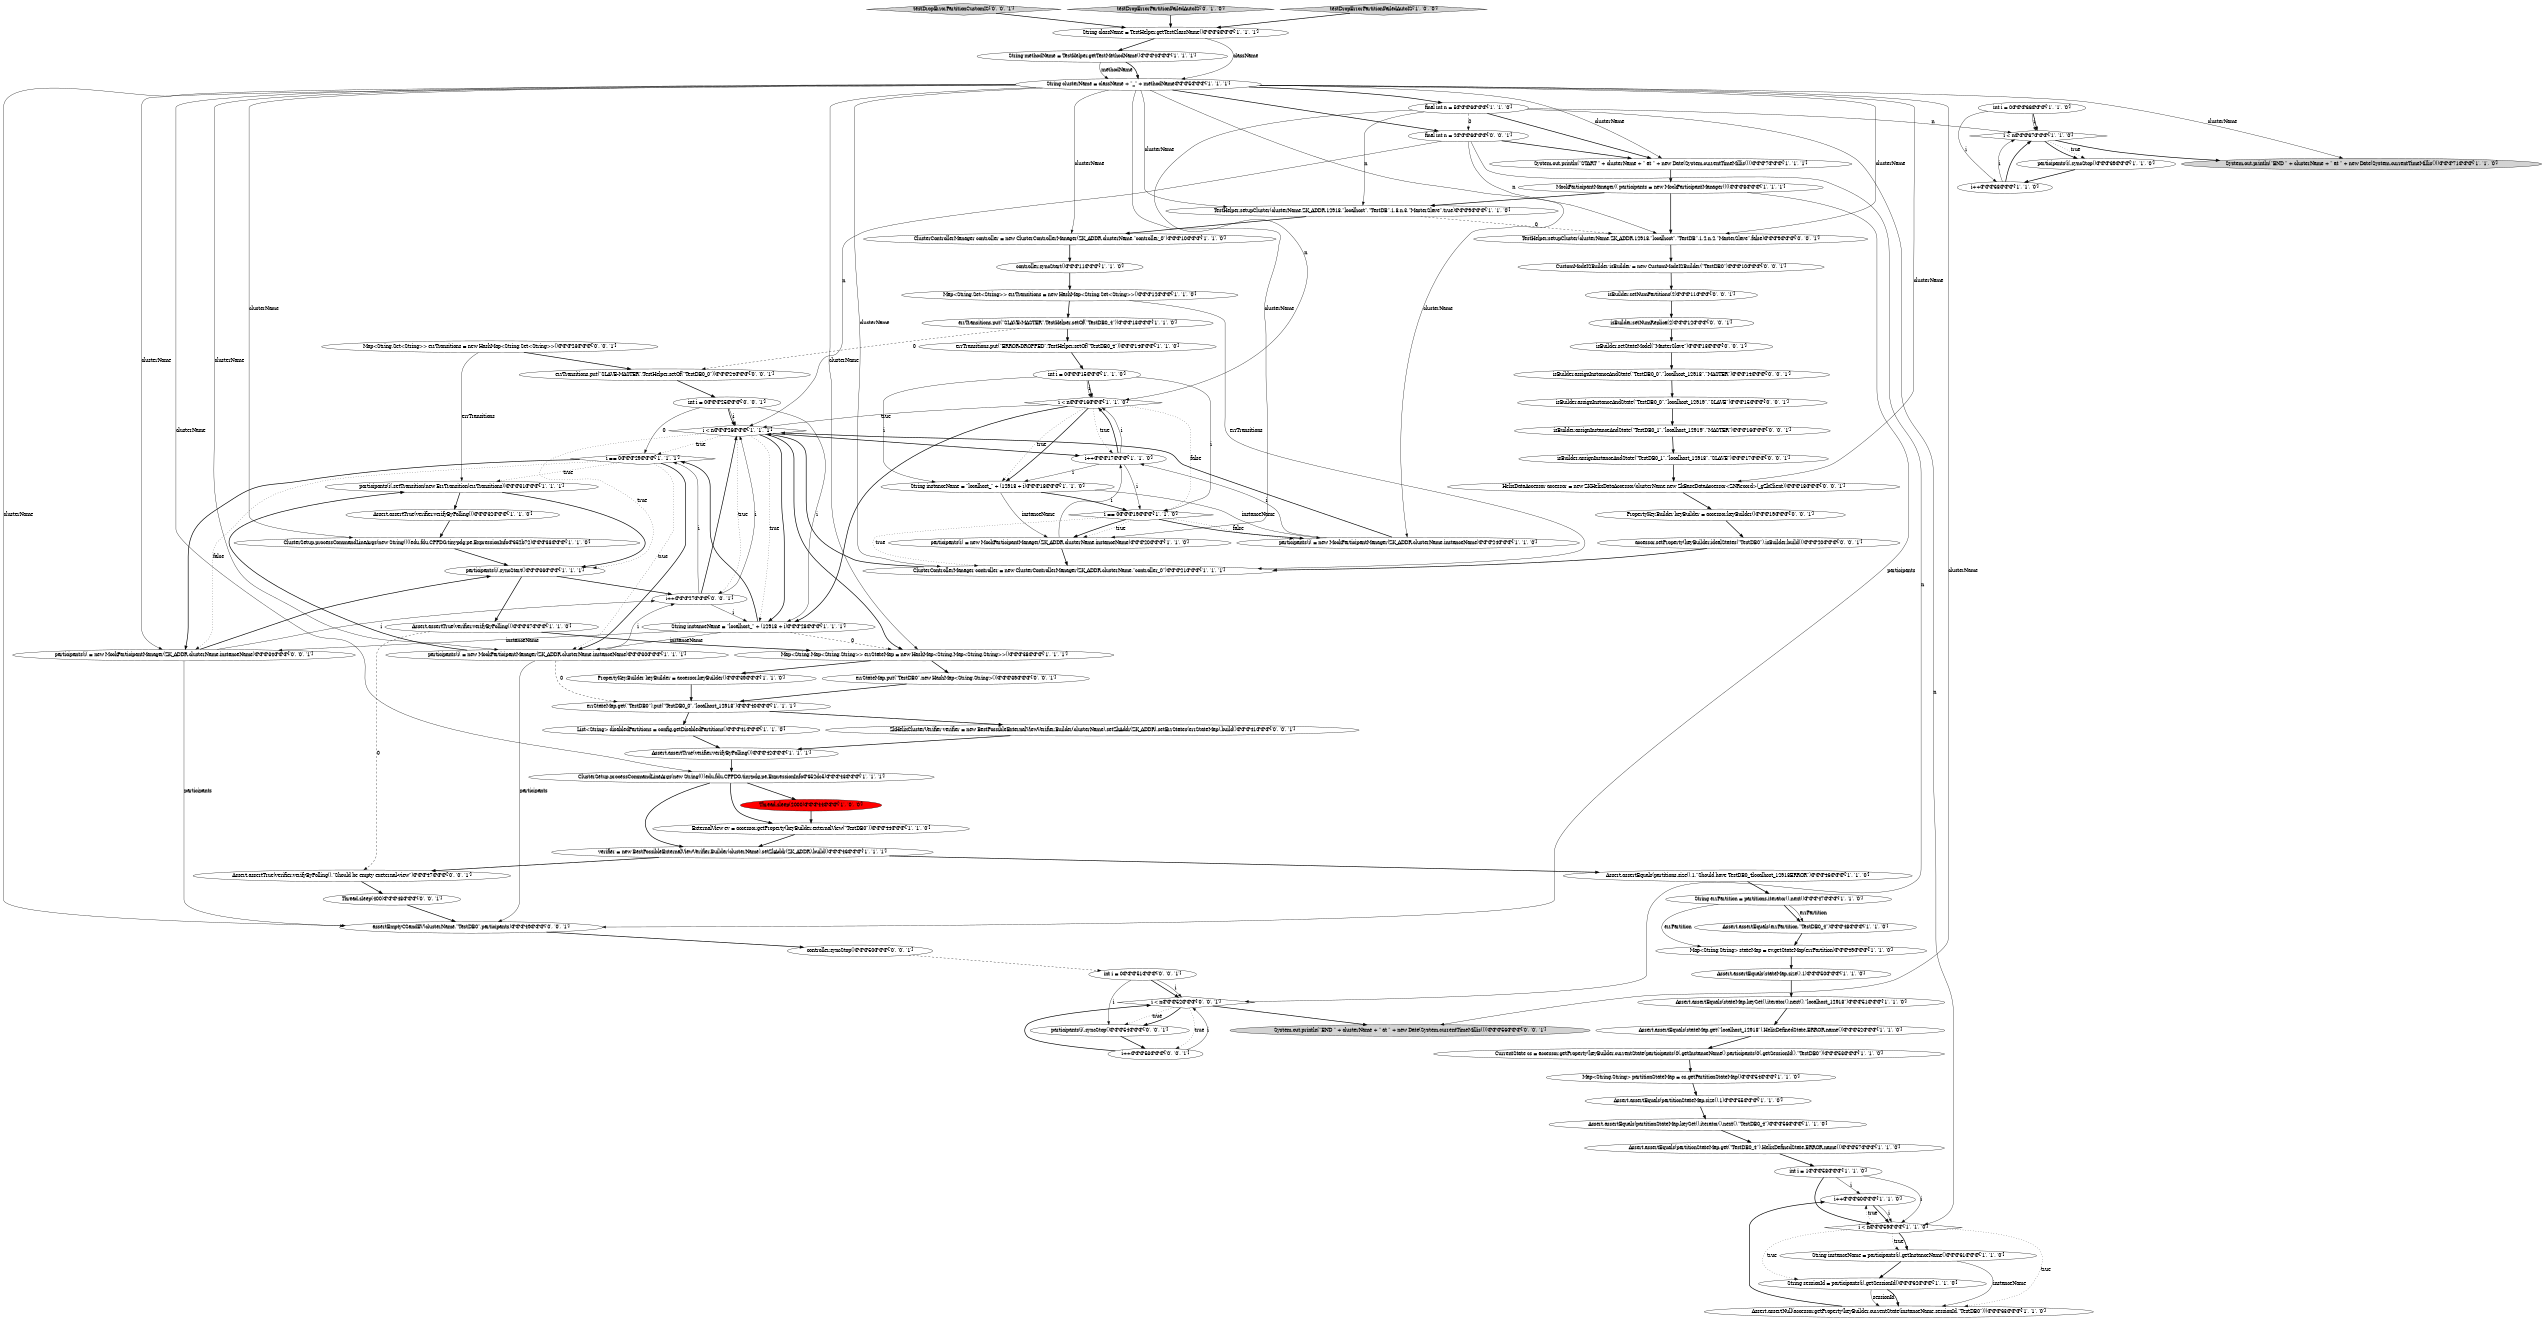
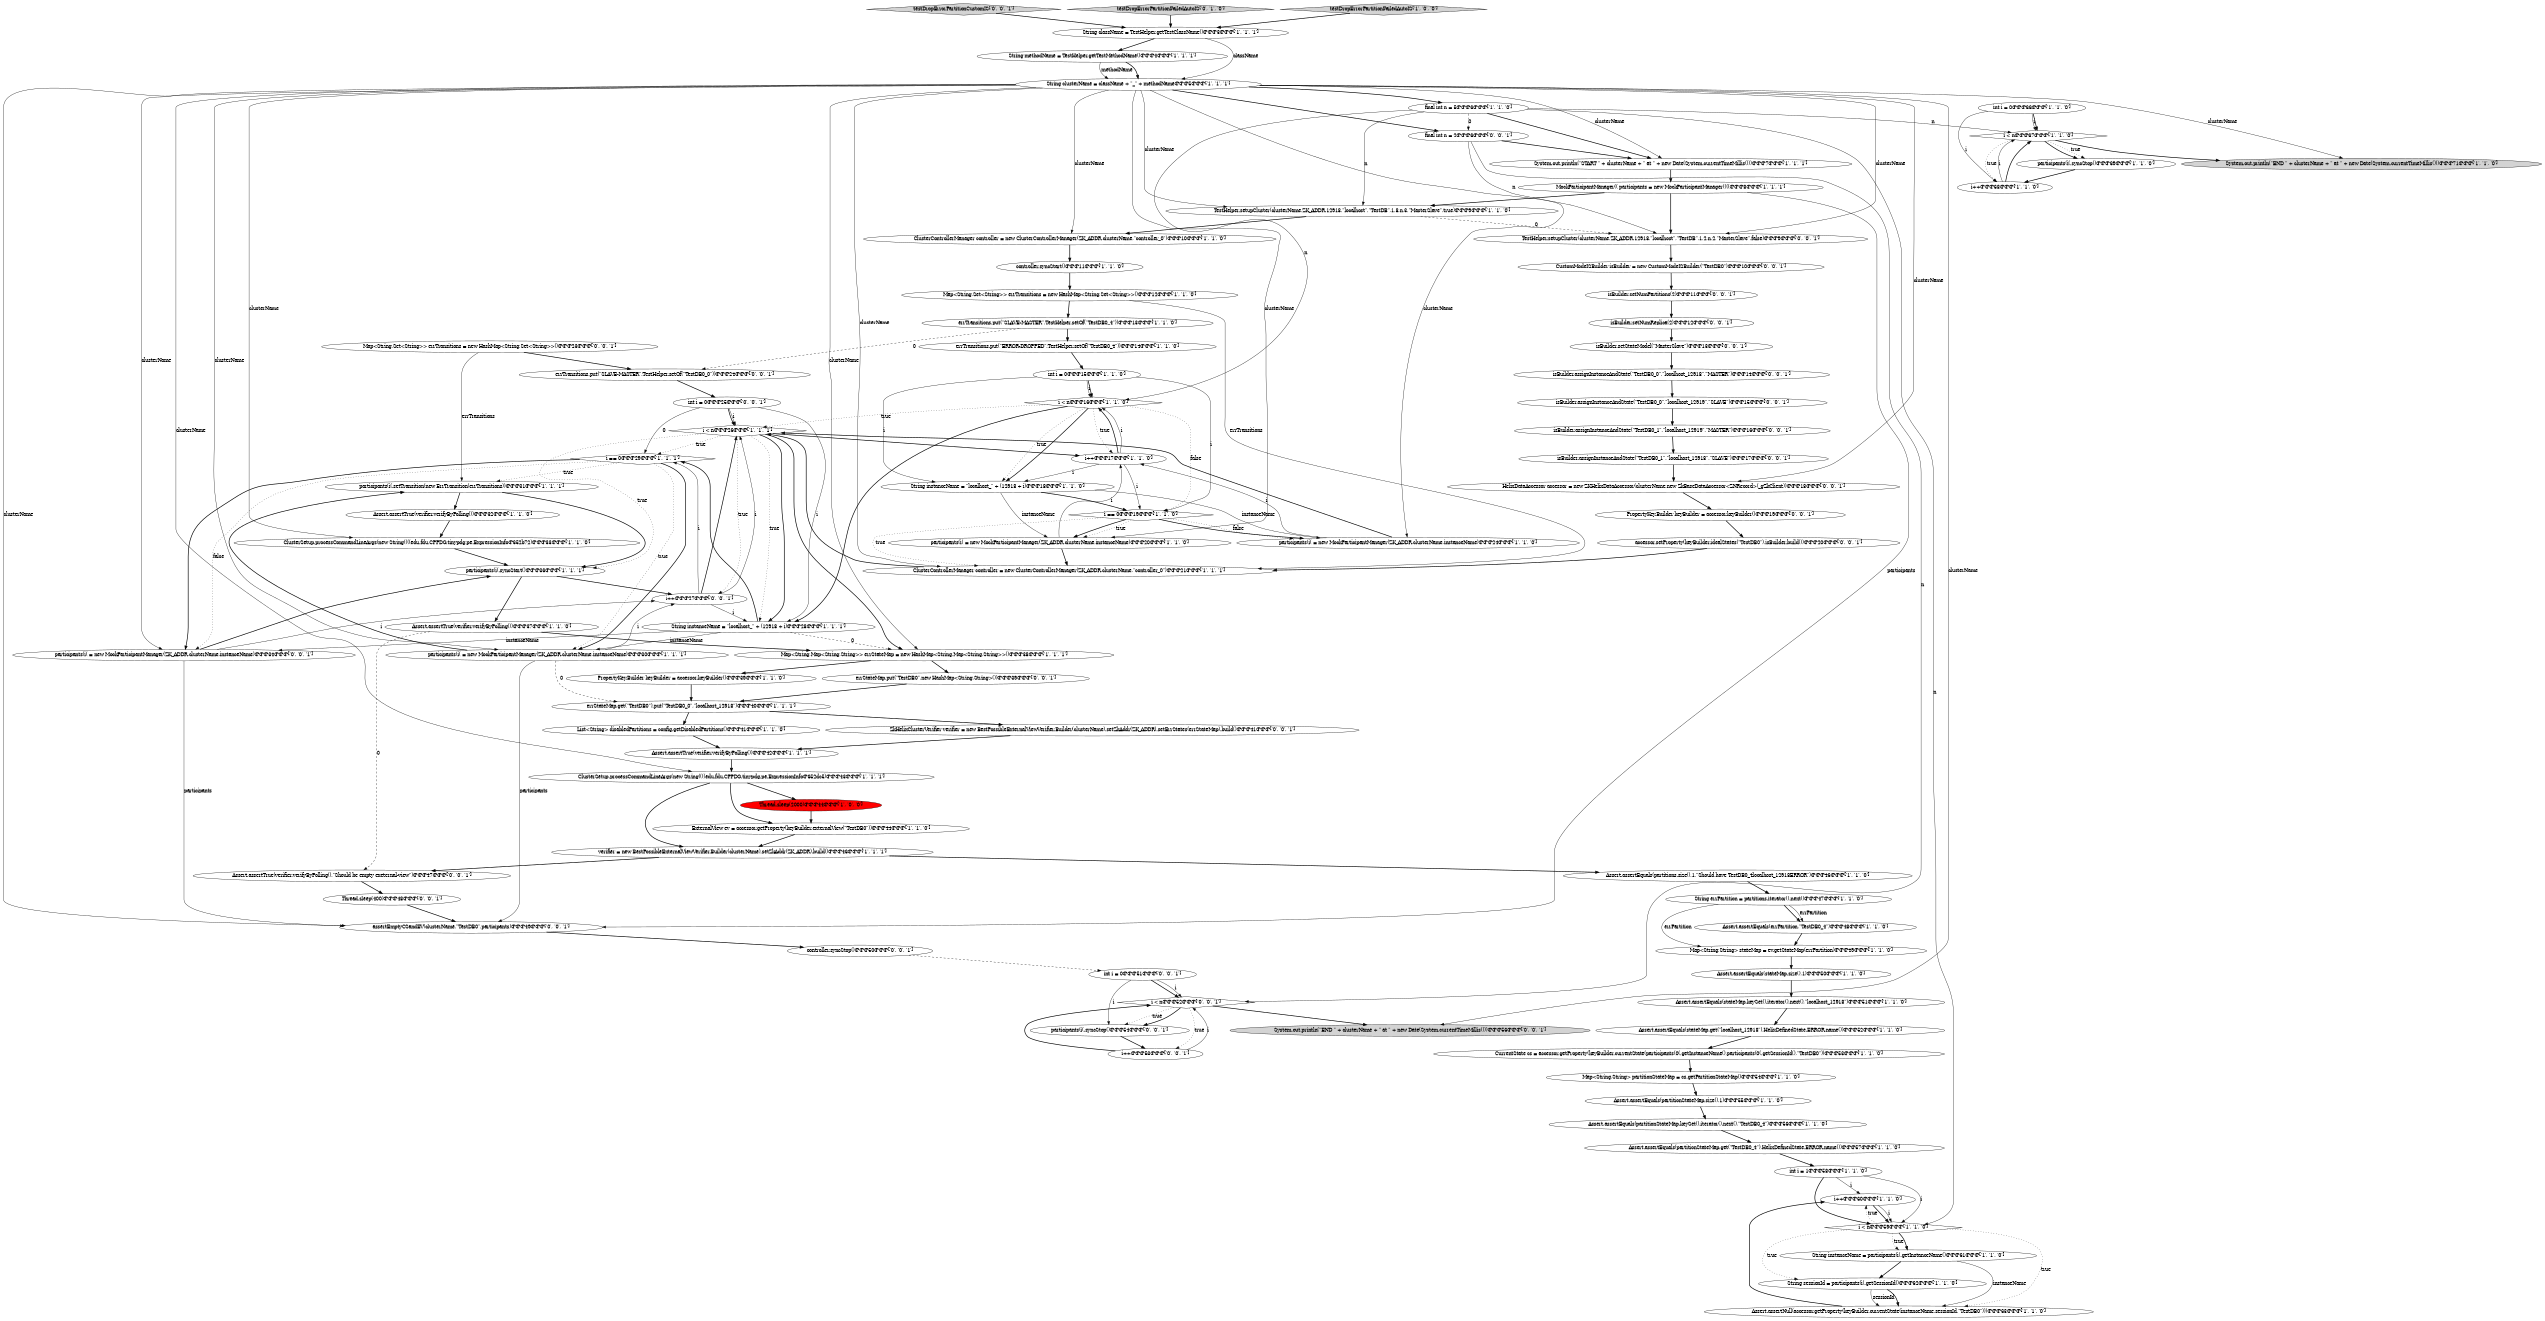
edge "i < n@@@67@@@['1', '1', '0']" -> "i++@@@68@@@['1', '1', '0']": added, label "true"
edge "final int n = 2@@@6@@@['0', '0', '1']" -> "i < n@@@26@@@['1', '1', '1']": removed, label "n"
edge "i < n@@@16@@@['1', '1', '0']" -> "i < n@@@26@@@['1', '1', '1']": style solid -> dotted
